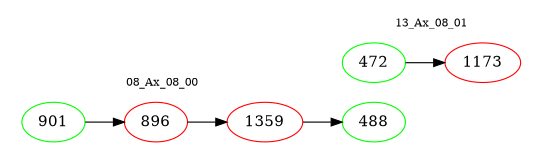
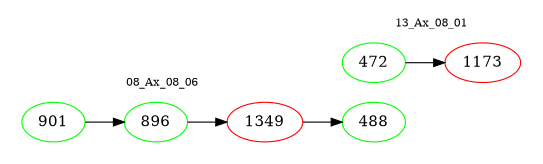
cluster "08_Ax_08_00": label "08_Ax_08_00" -> "08_Ax_08_06"
node "896": color red -> green
node "1359": label "1359" -> "1349"
